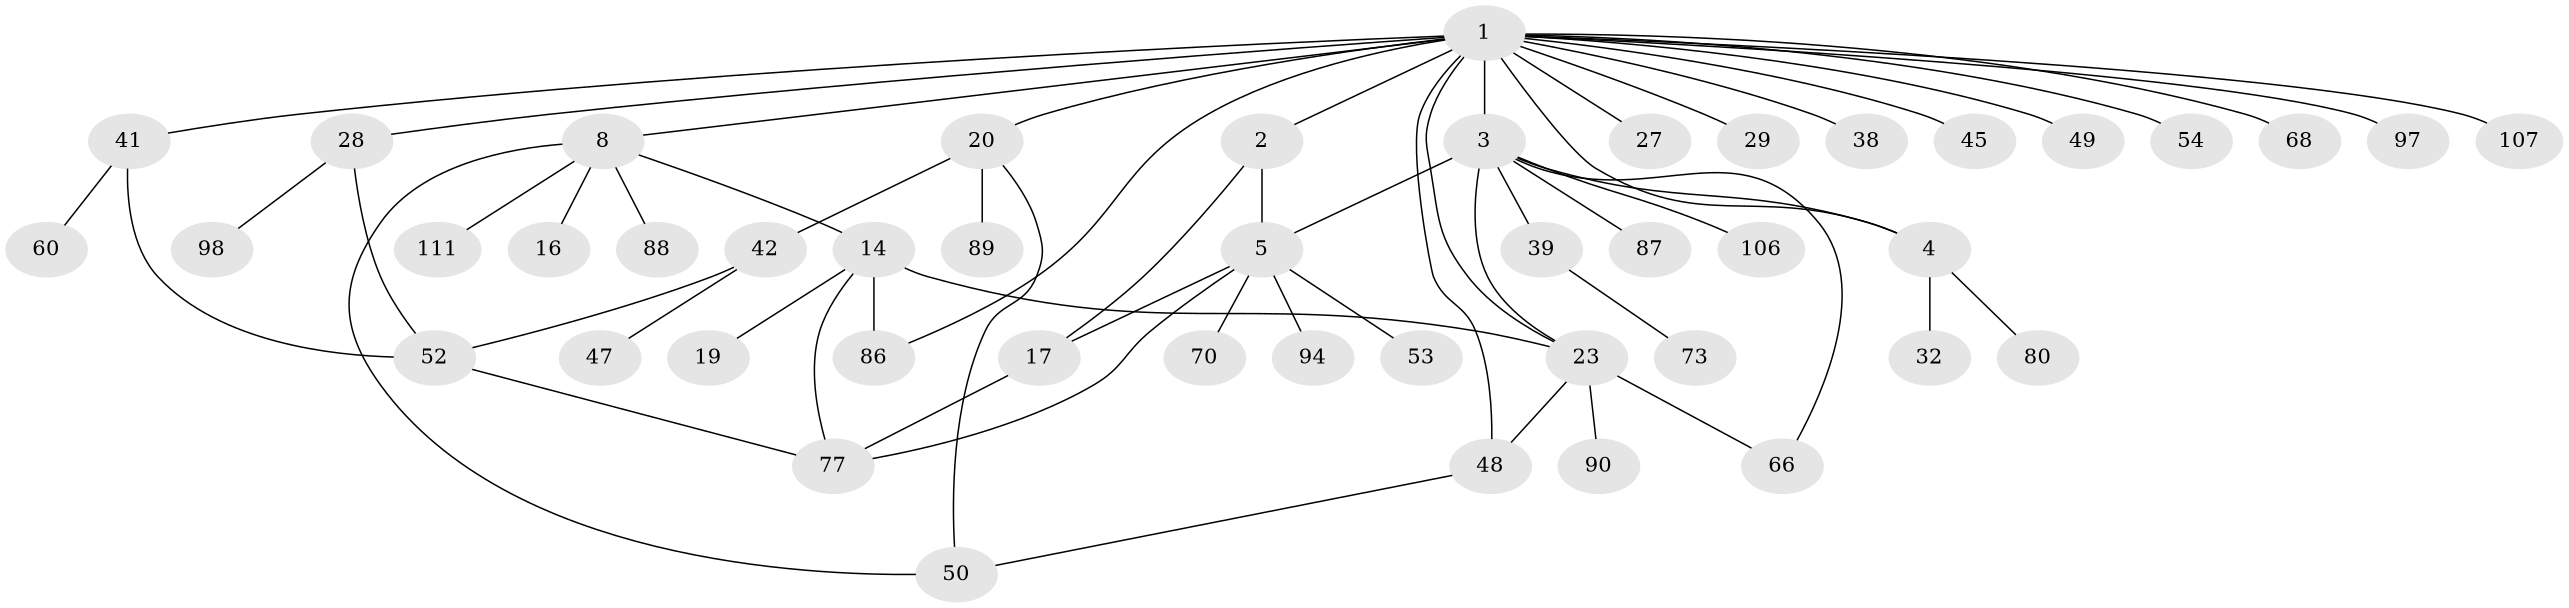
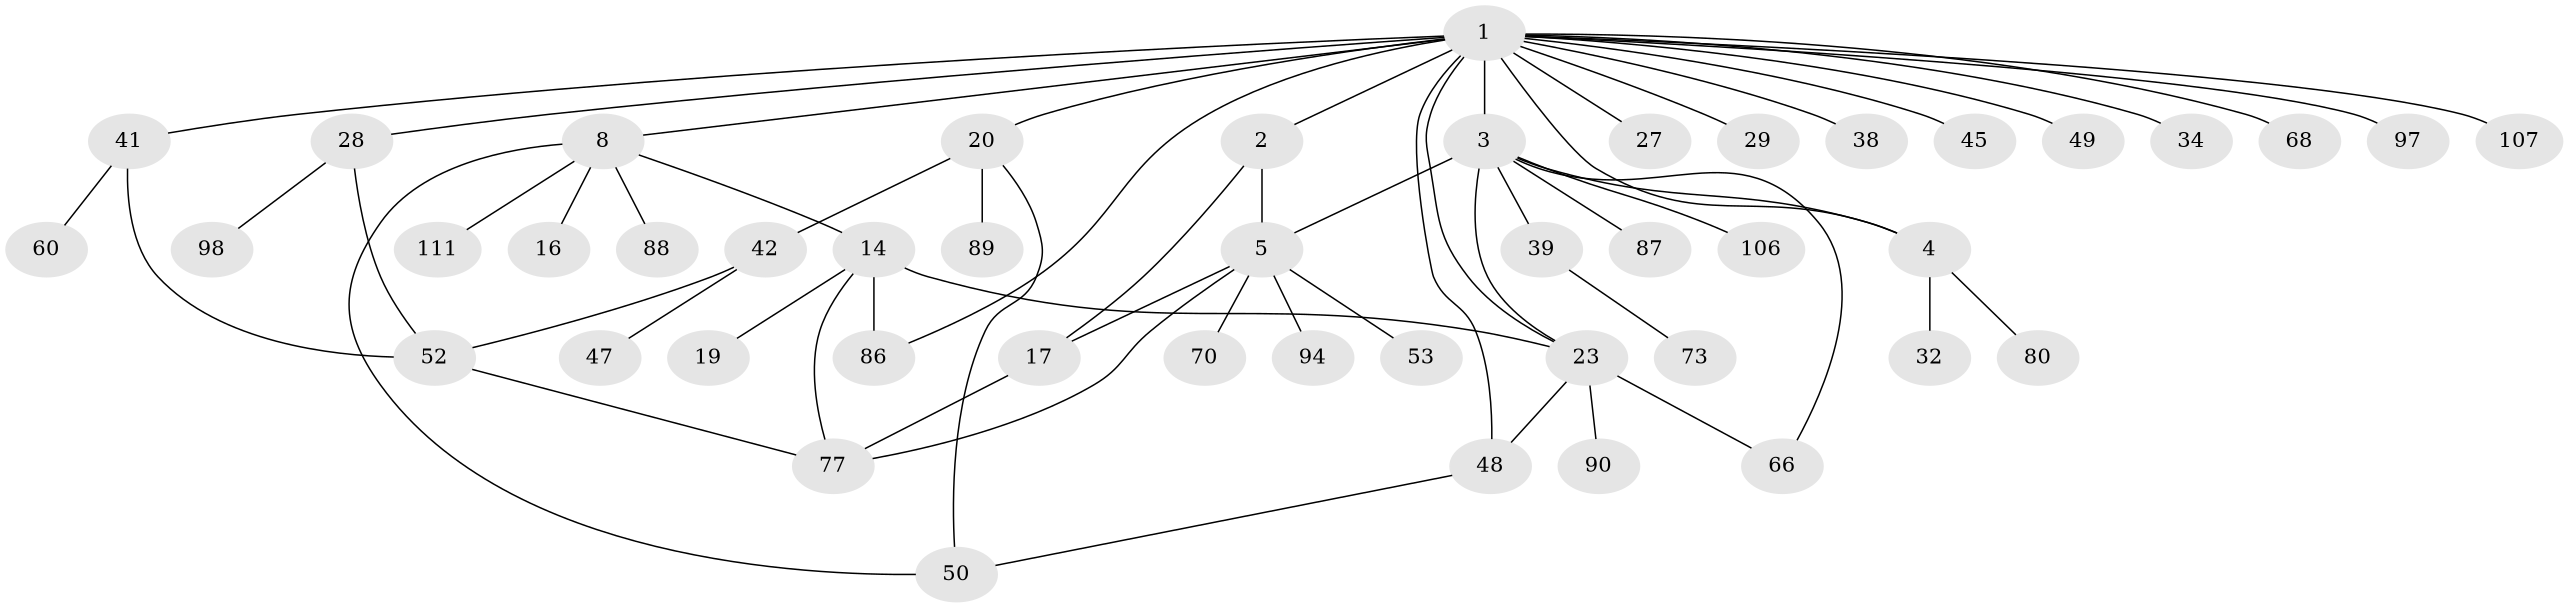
node "54": label "54" -> "34"
